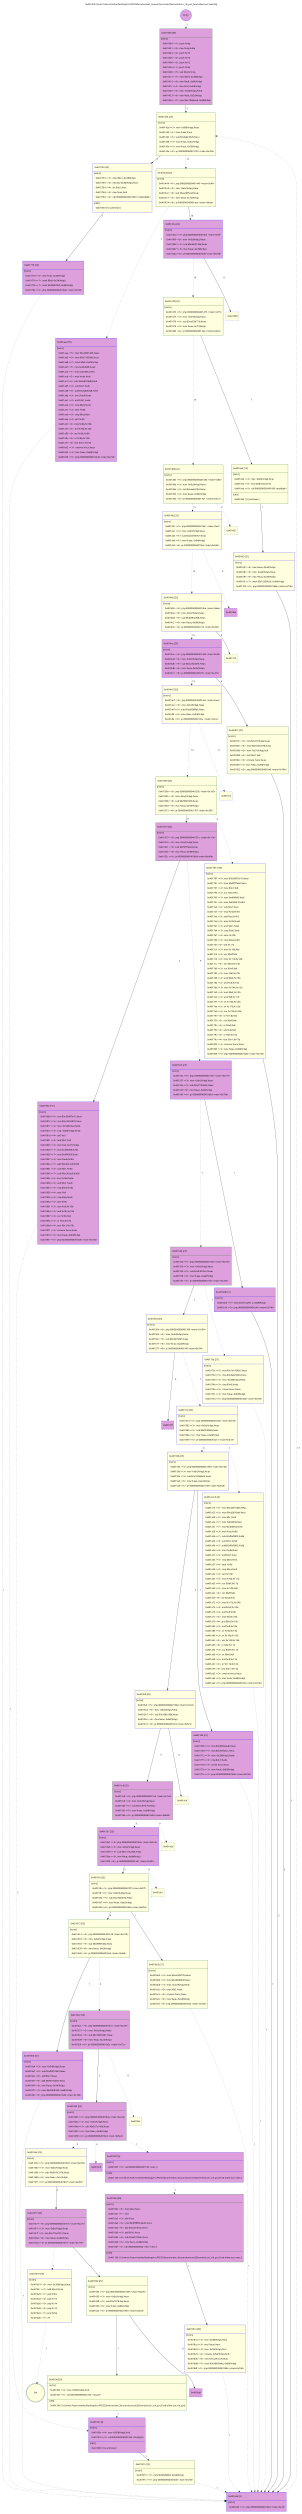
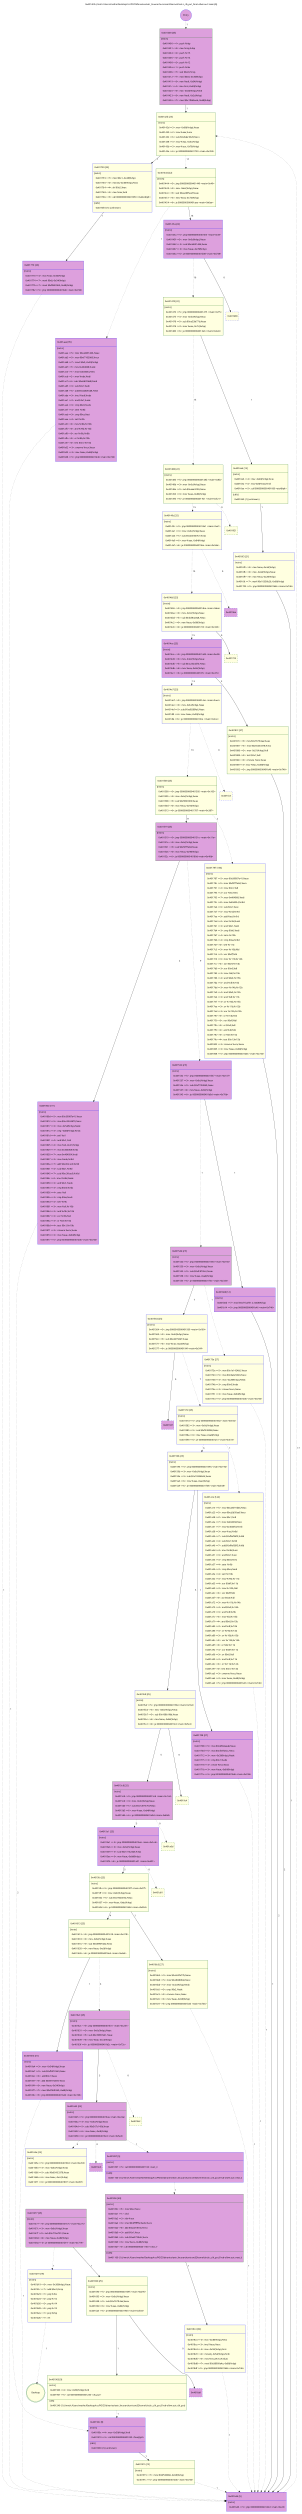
edge "0x40165e [25]" -> "0x401677 [25]": removed, label "2"
node "Exit": label "Exit" -> "Desktop"
